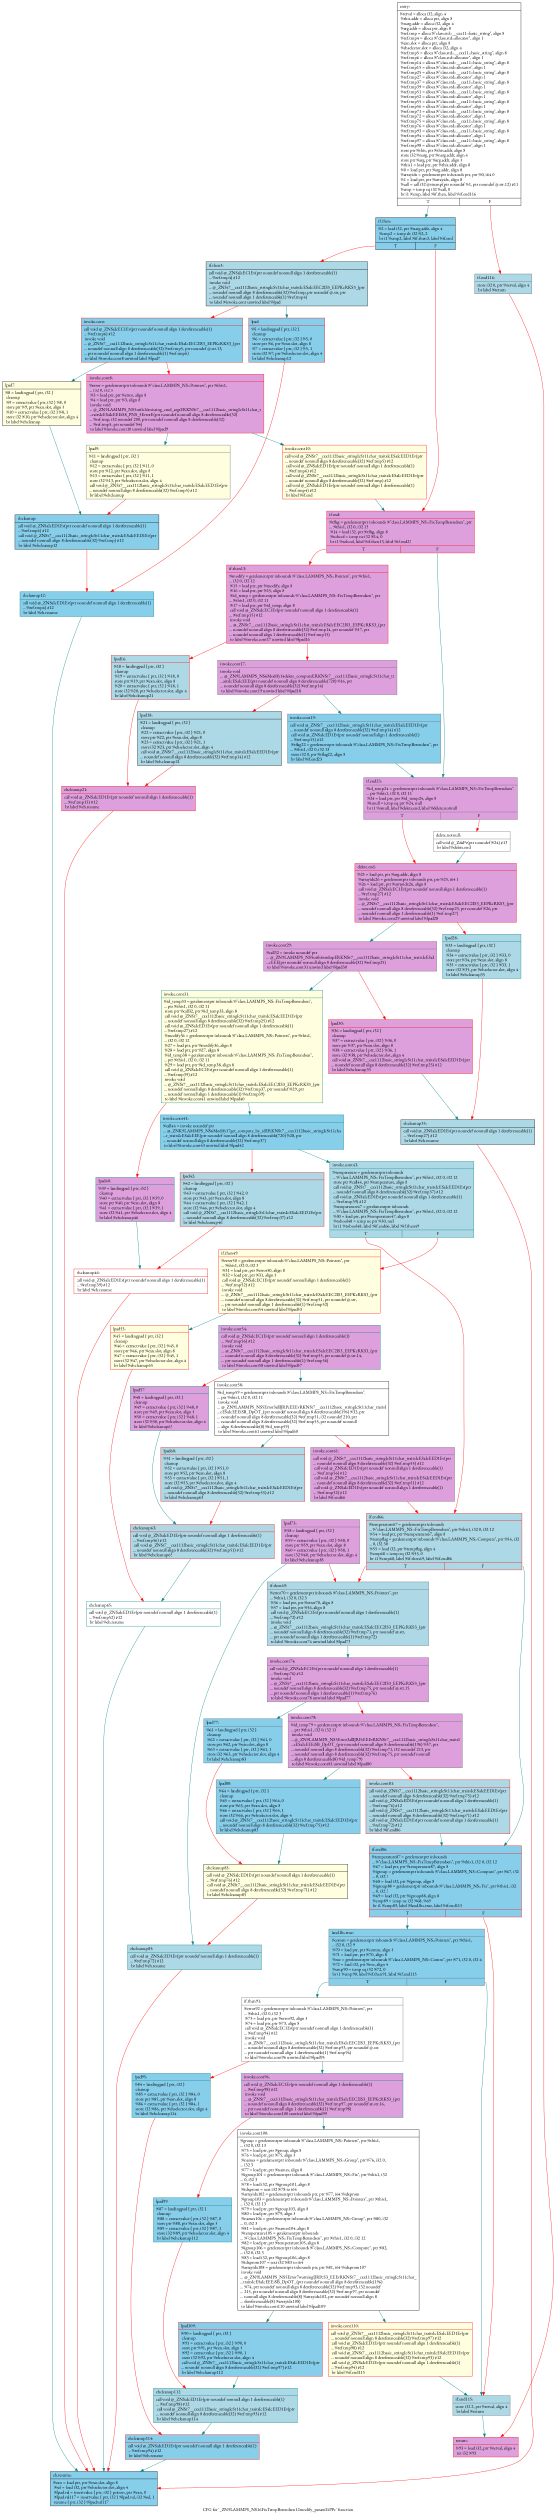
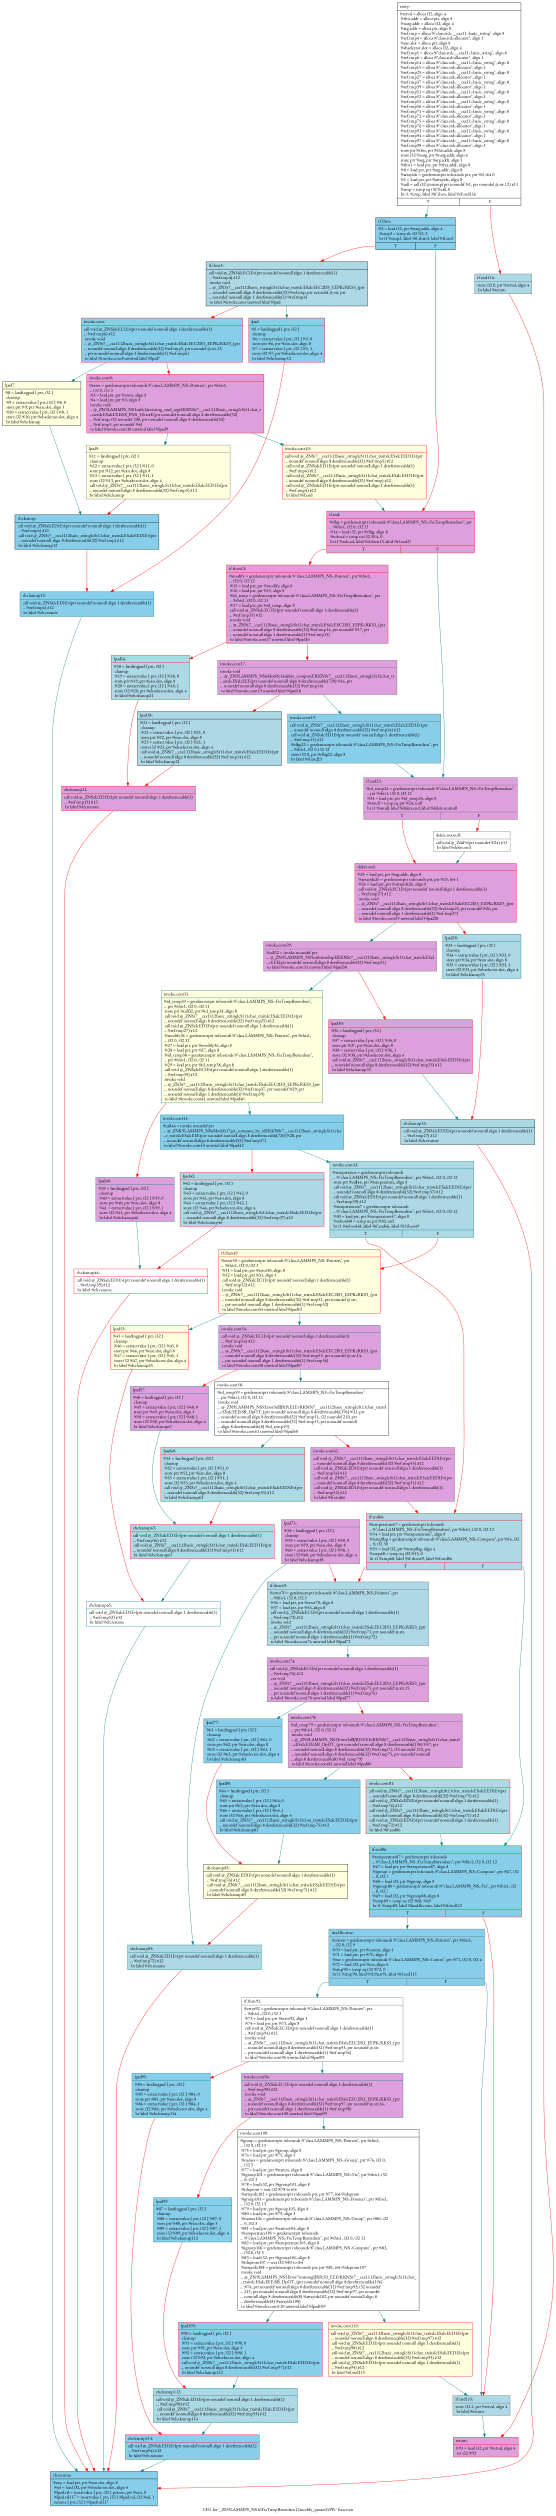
node "invoke.cont74:": text "invoke void" -> "cxx void"
